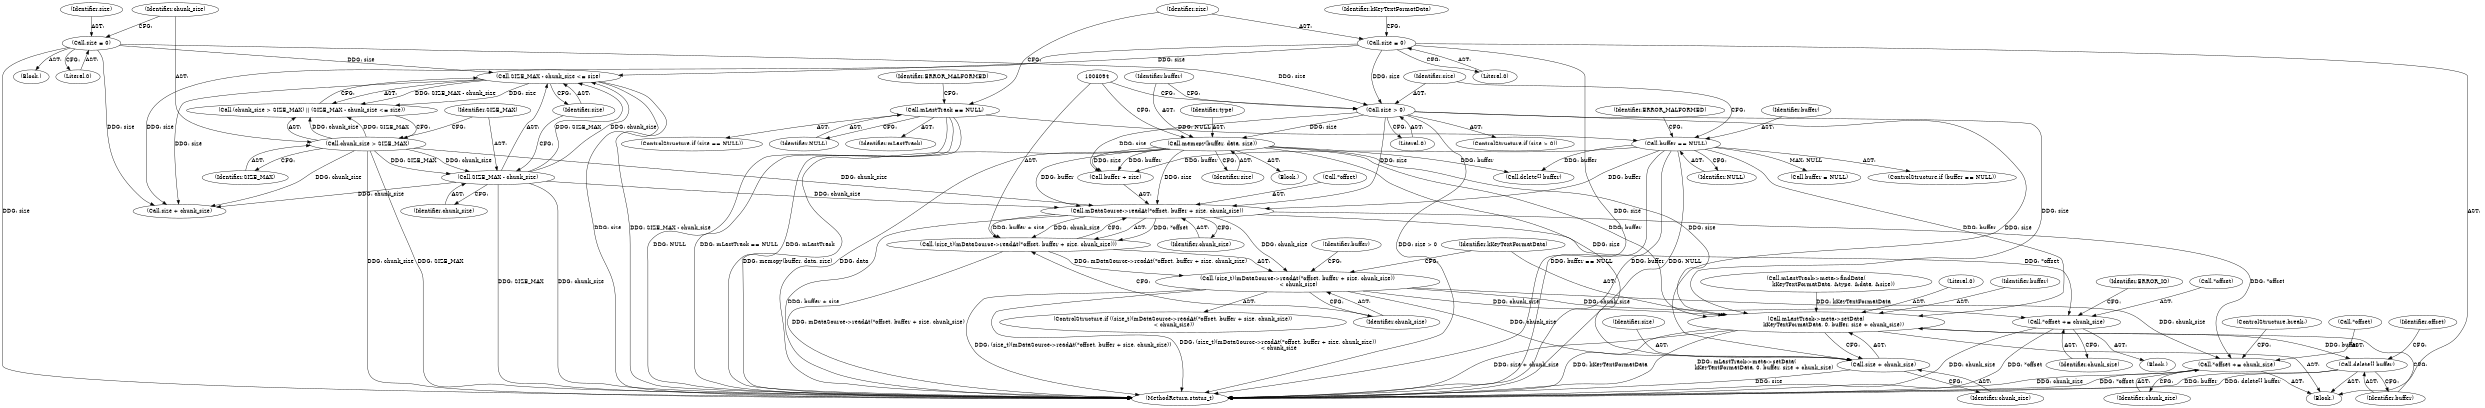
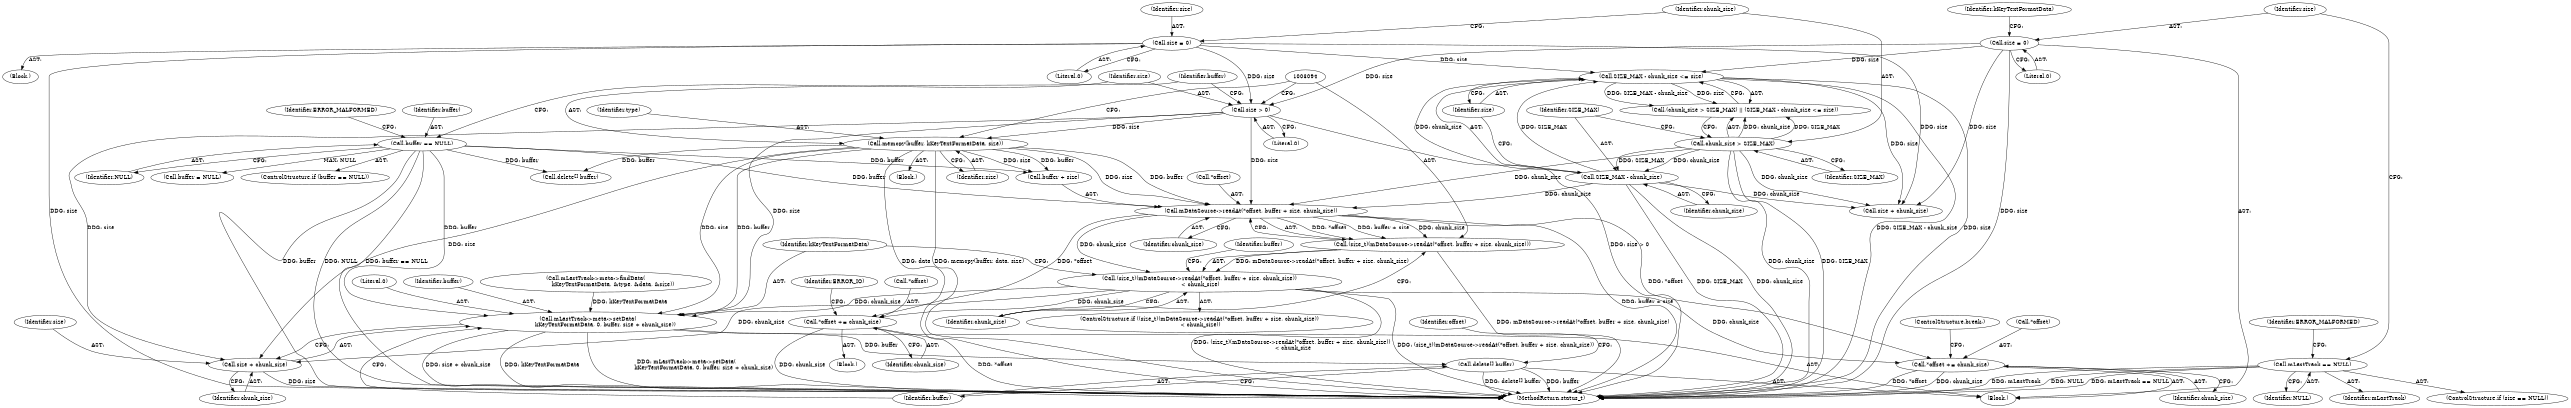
edge "(Call,size > 0)" -> "(Call,buffer + size)": removed, label "DDG: size"
edge "(Call,mLastTrack == NULL)" -> "(Call,buffer == NULL)": removed, label "DDG: NULL"
node "(Call,memcpy(buffer, data, size))": label "(Call,memcpy(buffer, data, size))" -> "(Call,memcpy(buffer, kKeyTextFormatData, size))"
node "(ControlStructure,if (size > 0))": removed
